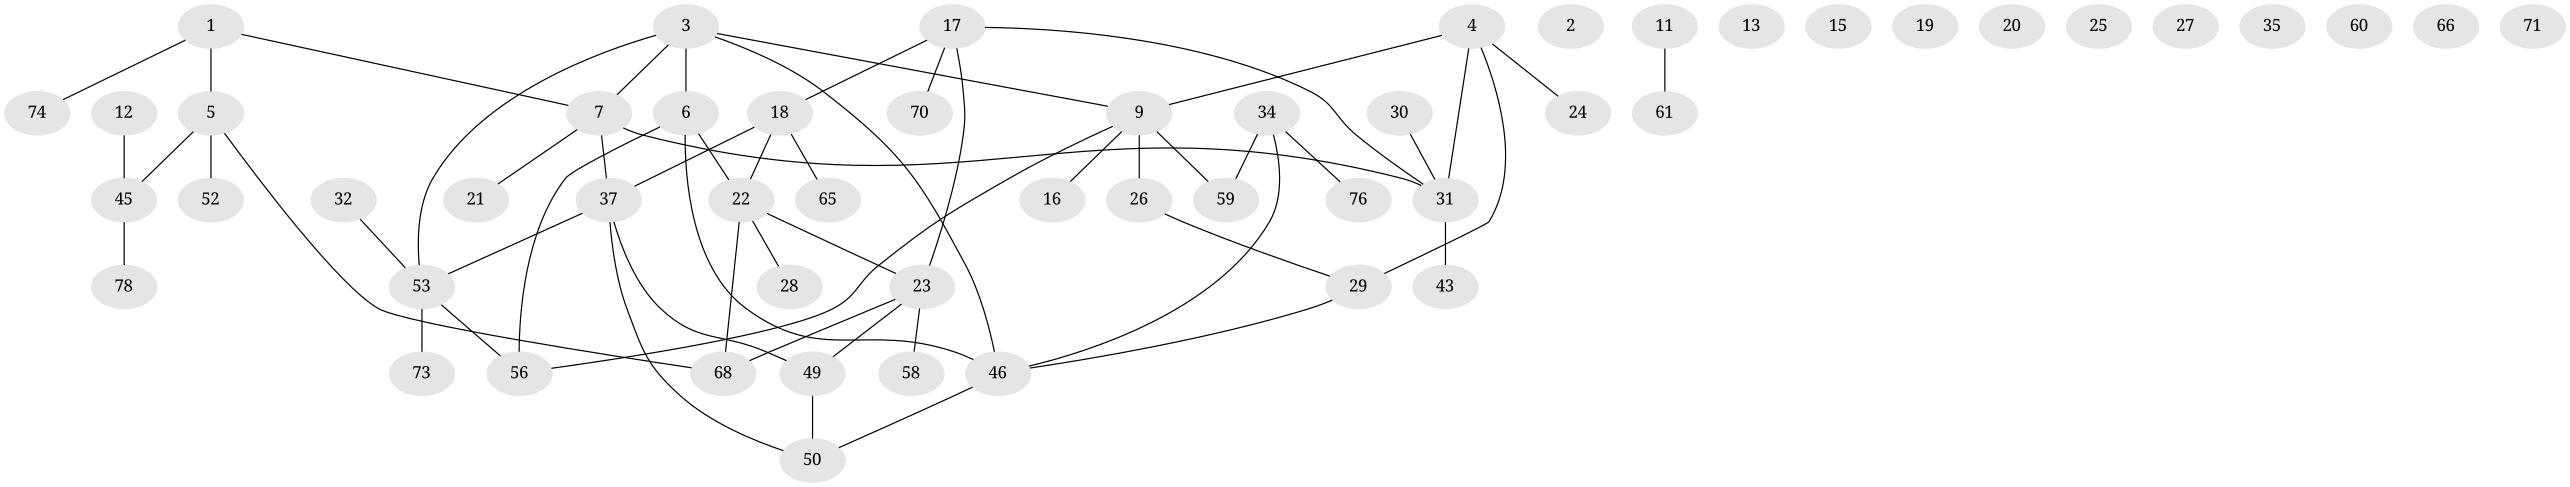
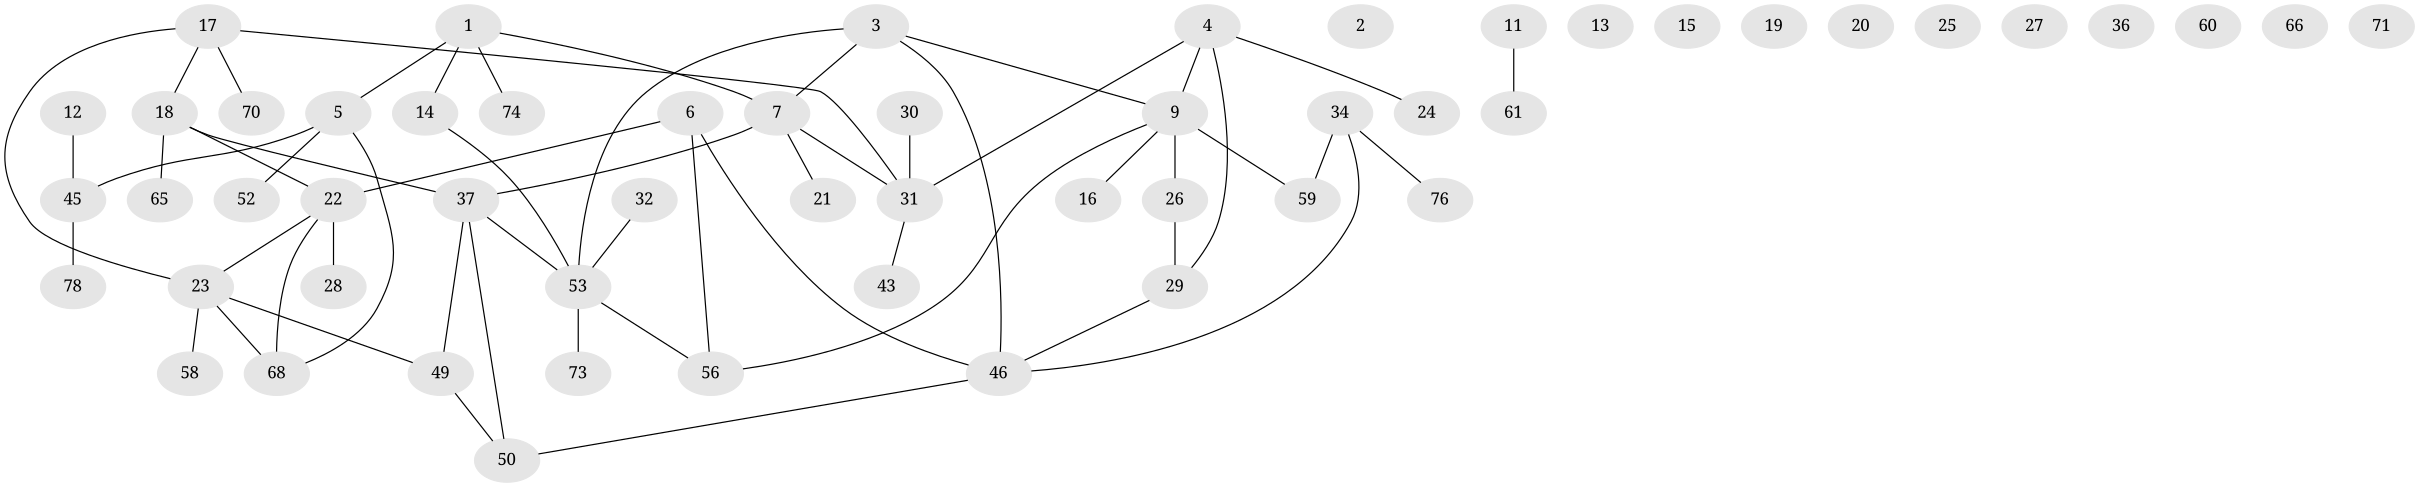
node "35": label "35" -> "36"
edge "3" -- "6": removed
node "14": added
